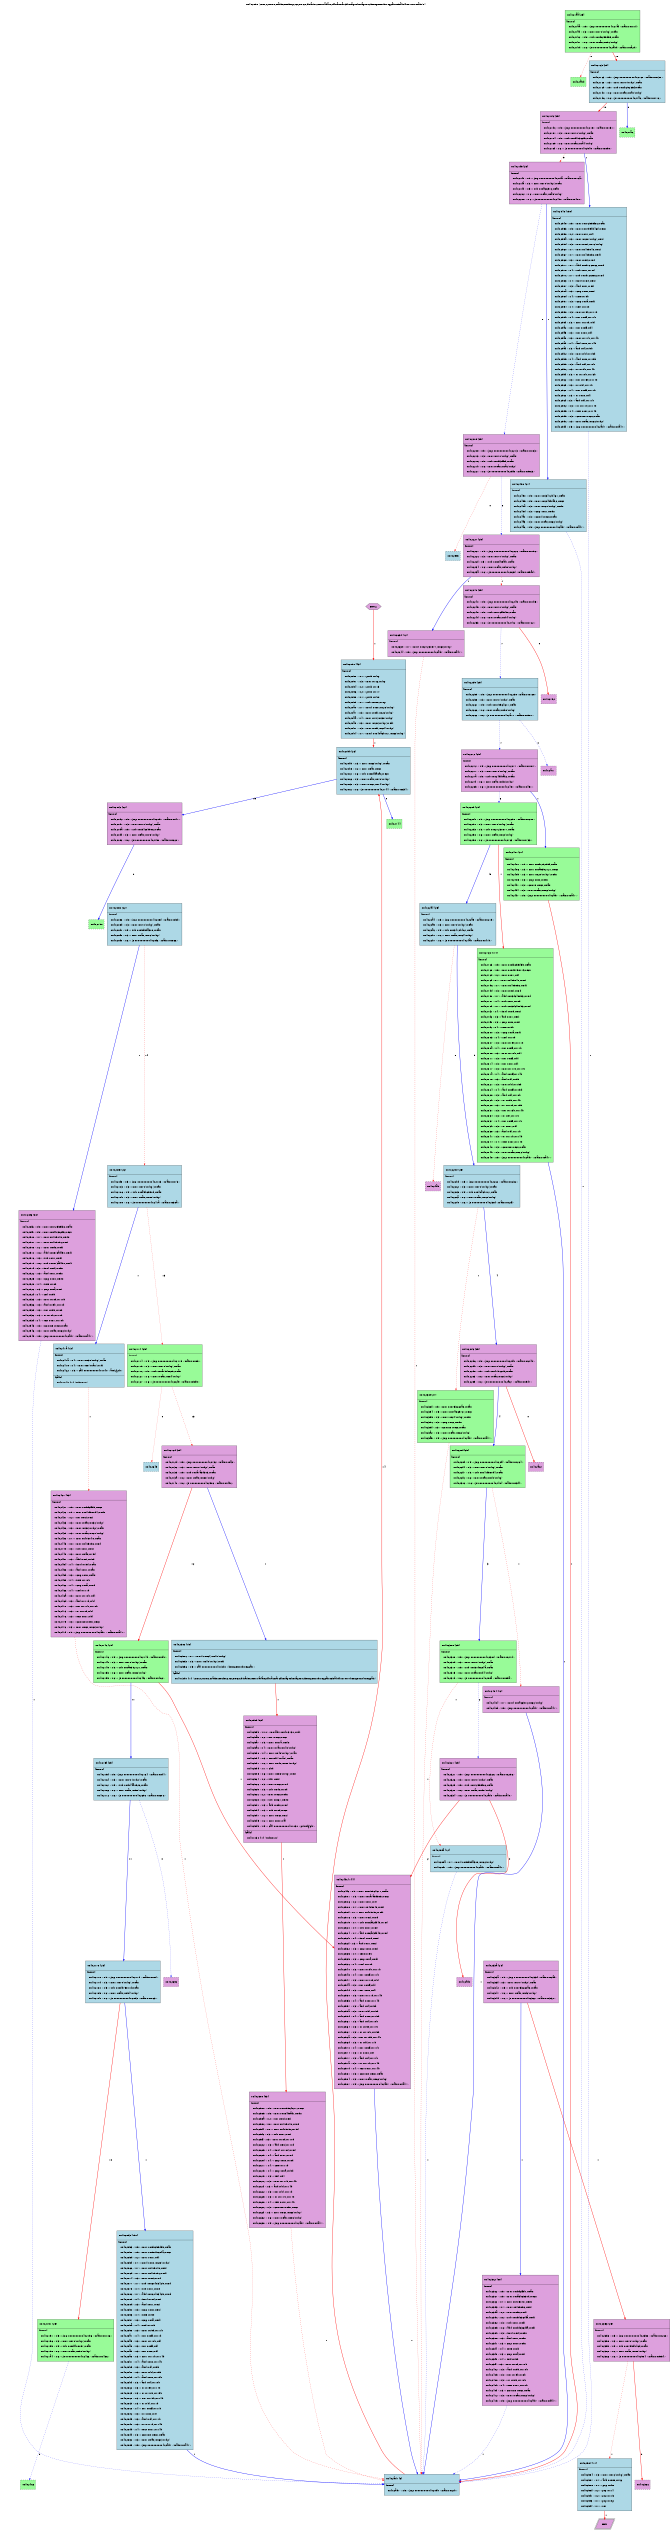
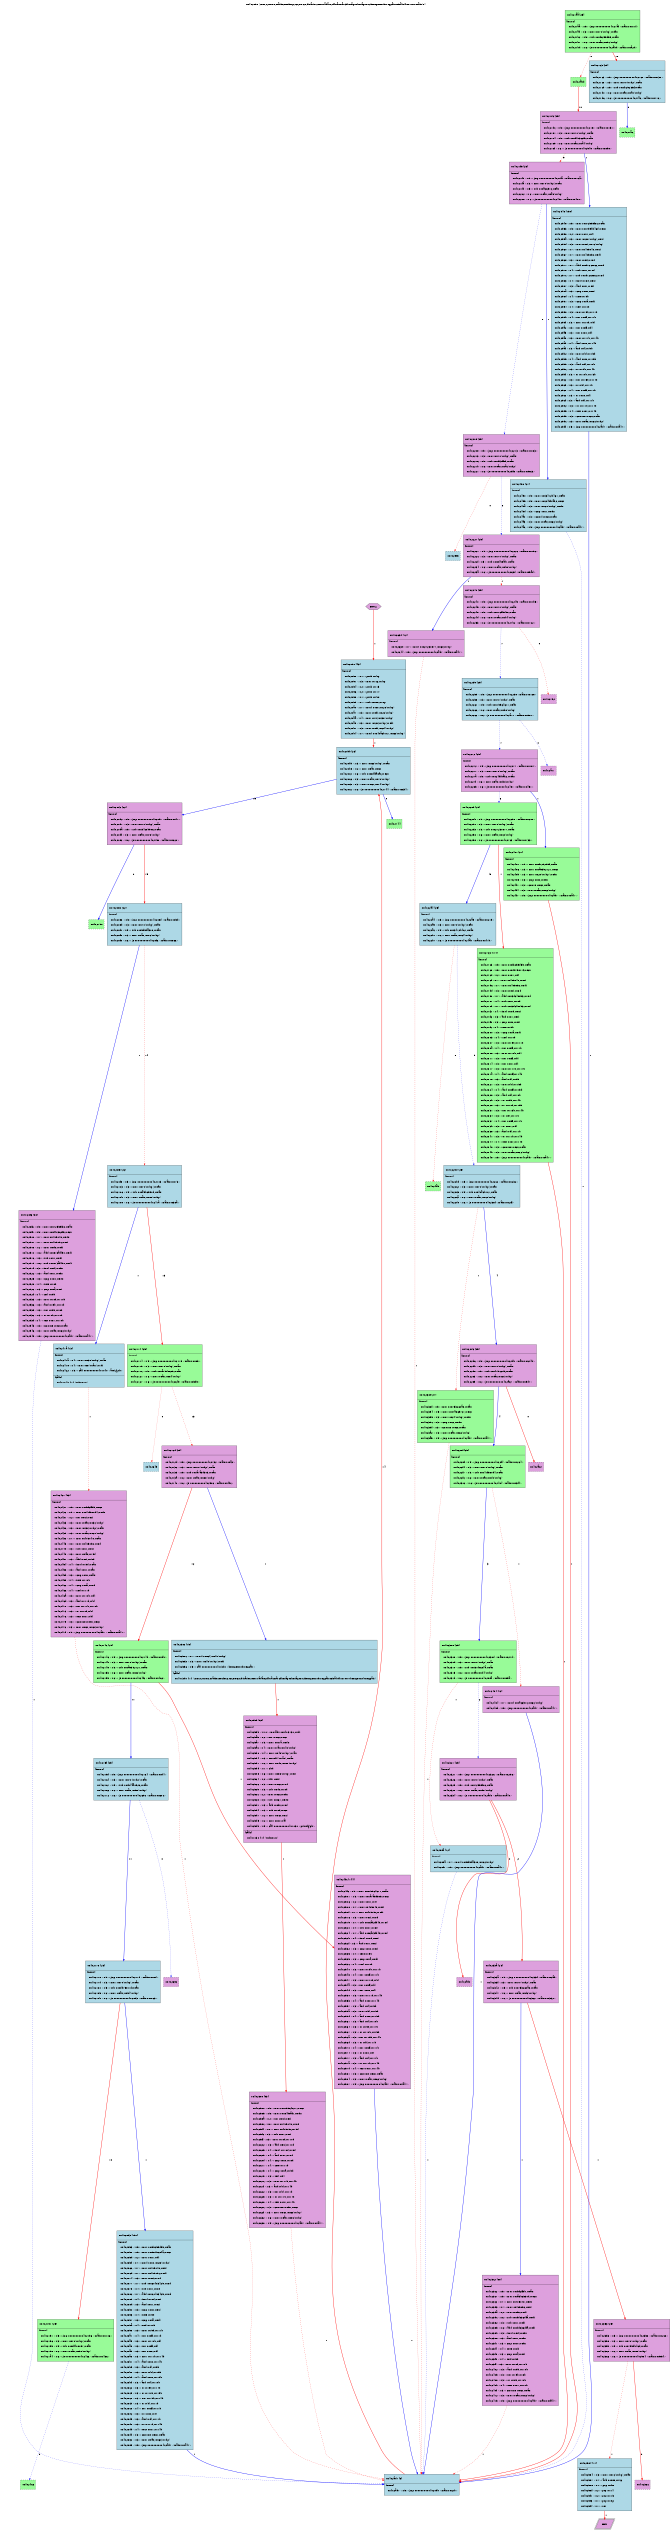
edge "0x4021c3 [25]" -> "0x4021dc [25]": now "0x402abd" -> "0x4021dc [25]"
edge "0x402240 [25]" -> "0x4027b2": style bold -> dashed
edge "0x4020d2 [22]" -> "0x4020e8 [22]": added, label "15"
edge "0x4022a4 [25]" -> "0x4022bd [25]": style bold -> dashed
node "0x4024ab": fillcolor plum -> palegreen
edge "0x4020fe [22]" -> "0x402114 [25]": style dashed -> bold
edge "0x40294e [150]" -> "0x402ad7 [5]": style dashed -> bold
edge "0x402321 [25]" -> "0x4024fc [144]": now "0x402321 [25]" -> "0x40233a [25]"
edge "0x4027c3 [144]" -> "0x402ad7 [5]": color blue -> red
edge "0x4023c2 [88]" -> "0x402ad7 [5]": color blue -> red
